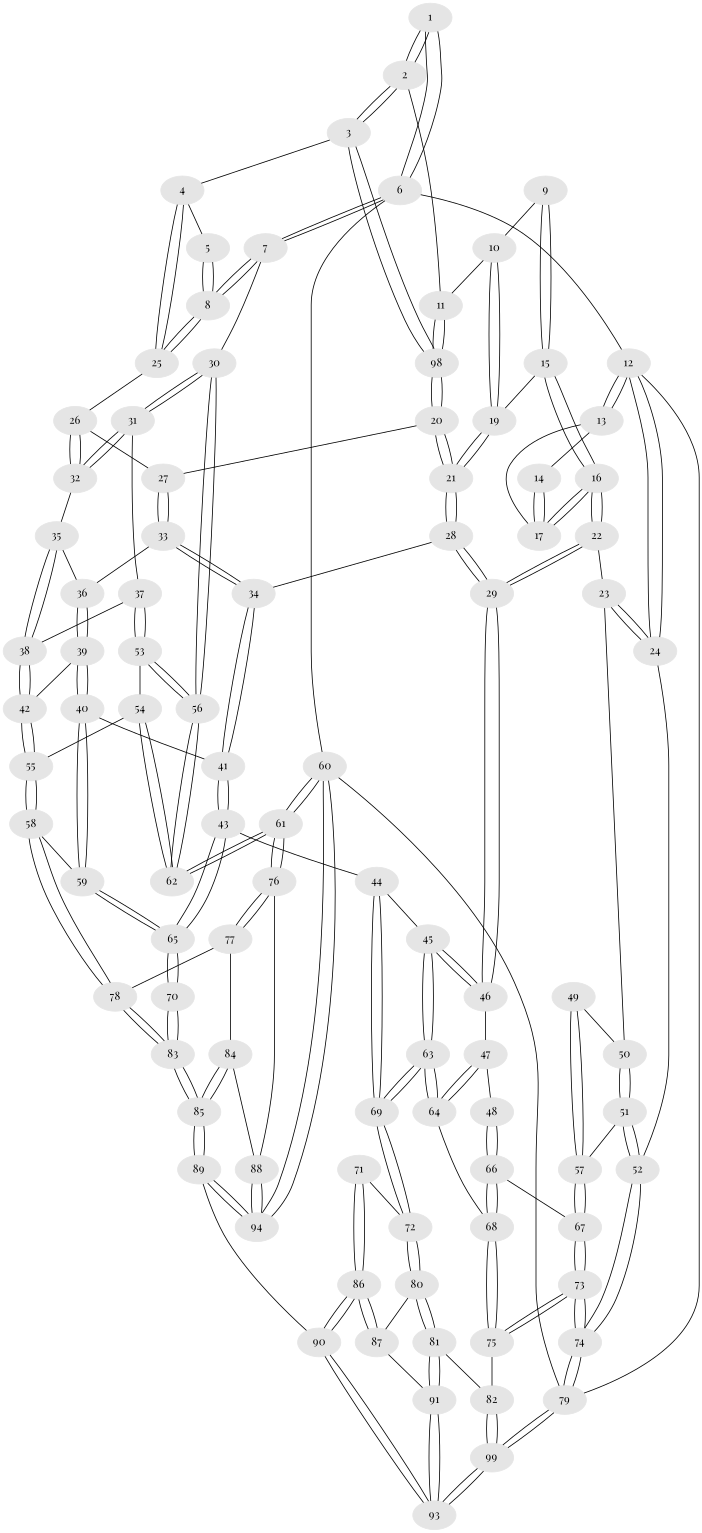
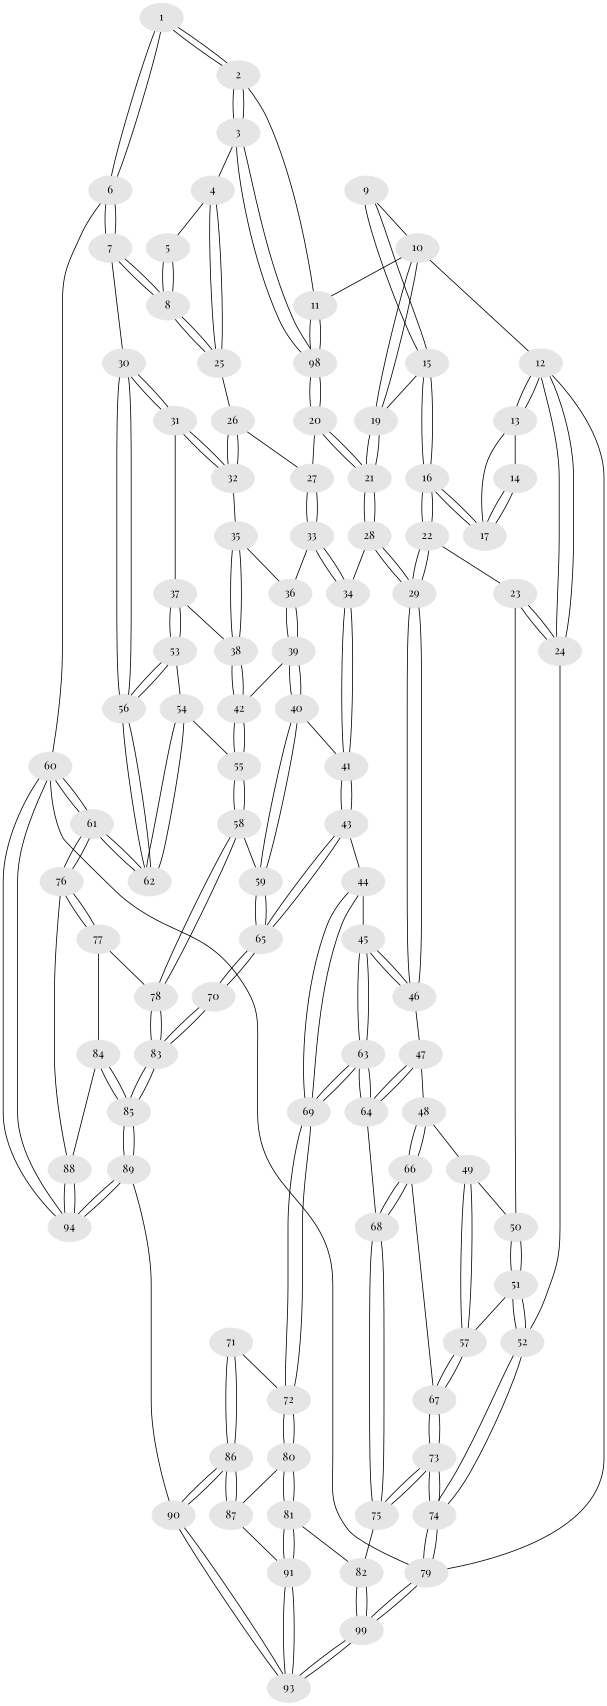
edge "6" -- "12": now "10" -- "12"
edge "48" -- "49": added
